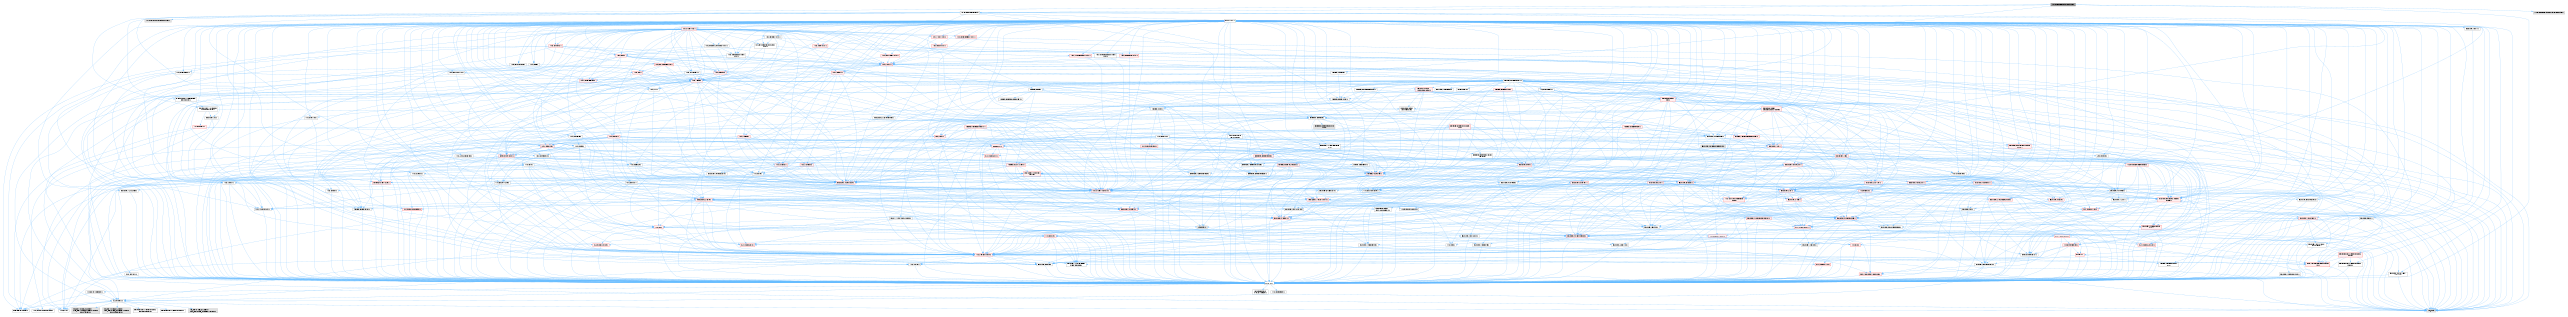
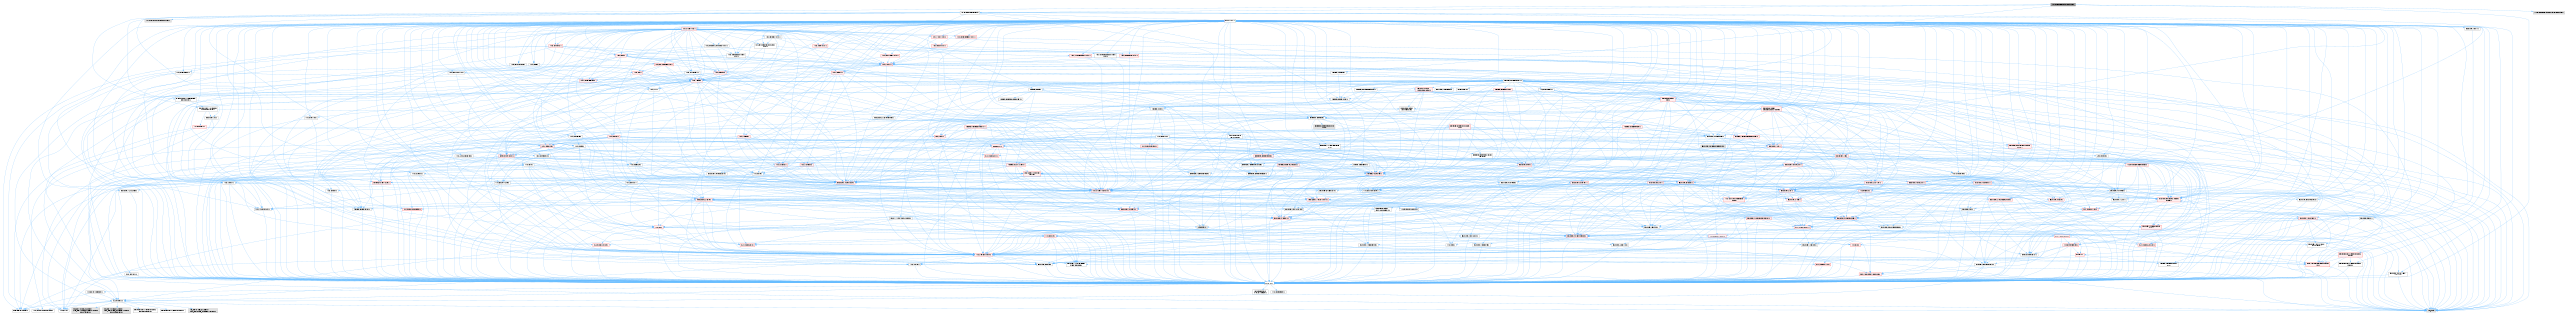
node "Templates/IntegralConstant.h": removed
